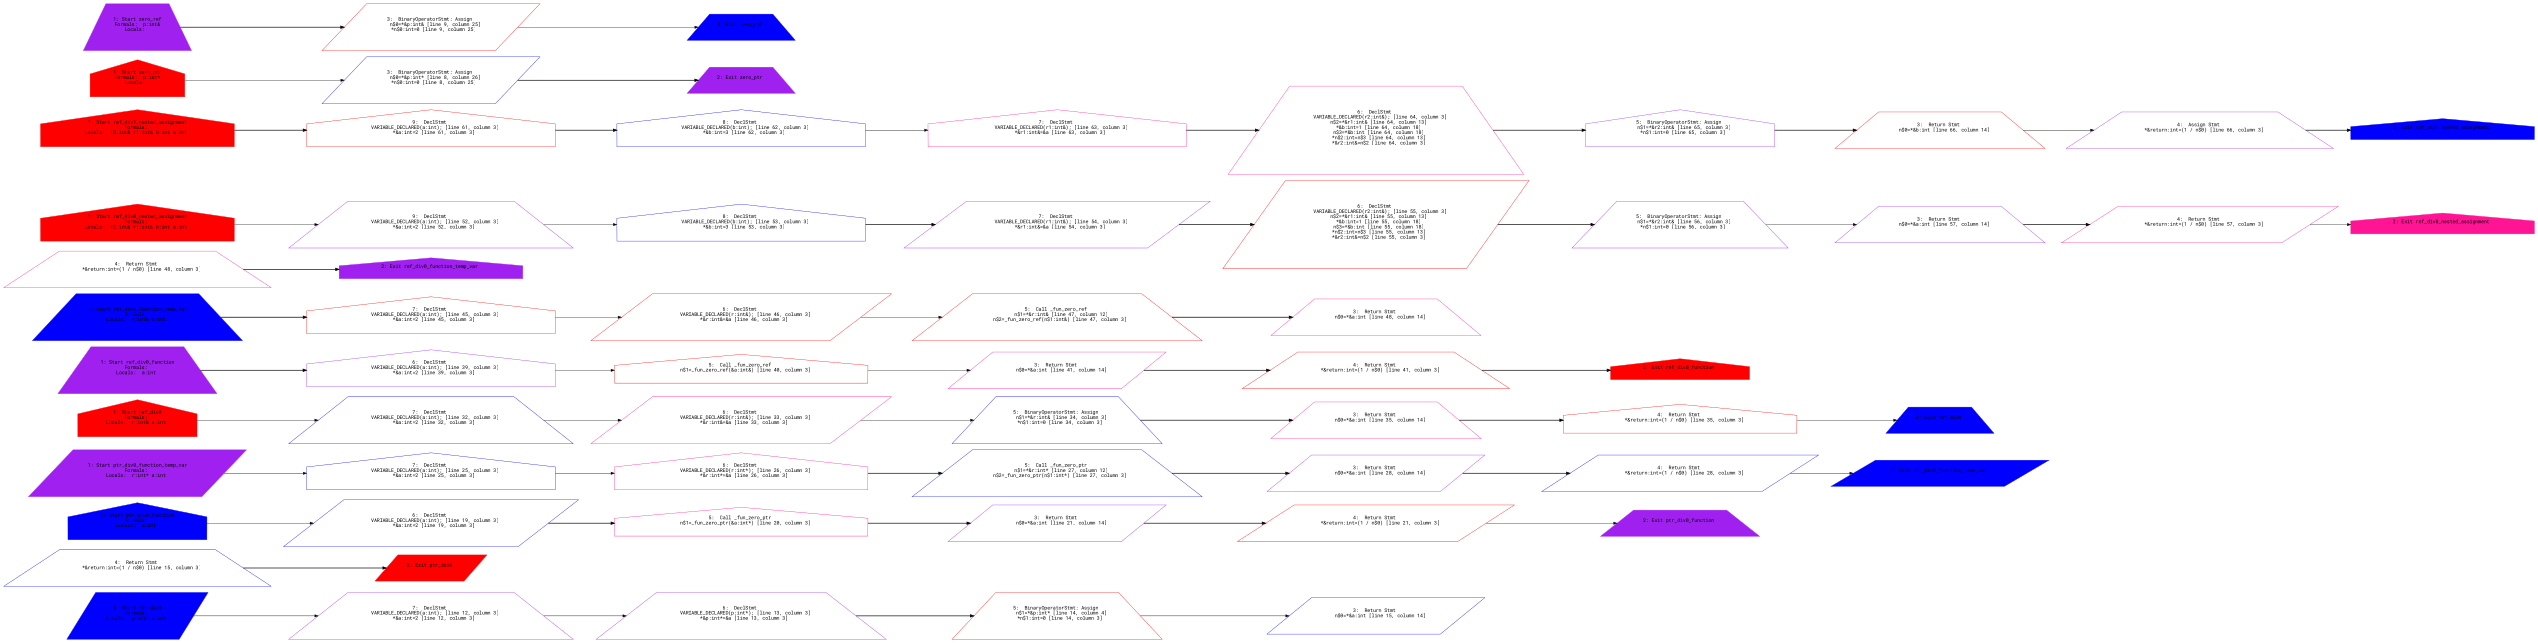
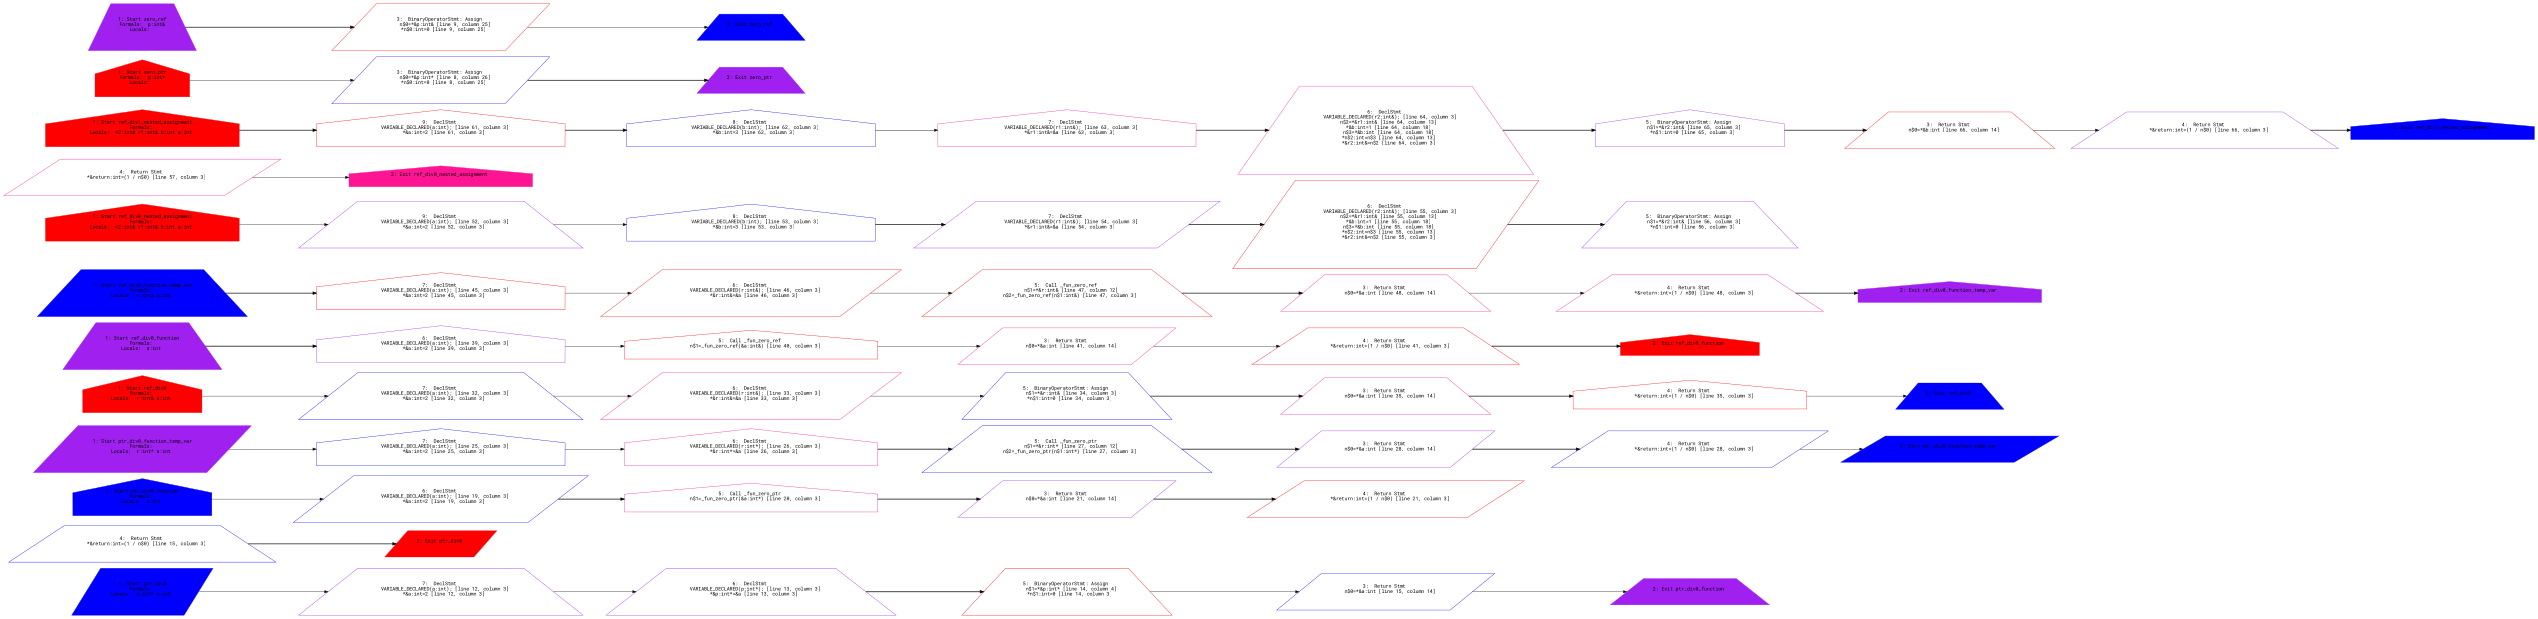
node "4:  Assign Stmt *&return:int=(1 / n$0) [line 66, column 3]": label "4:  Assign Stmt *&return:int=(1 / n$0) [line 66, column 3]" -> "4:  Return Stmt *&return:int=(1 / n$0) [line 66, column 3]"
node "3:  Return Stmt n$0=*&a:int [line 57, column 14]": removed
edge "3:  Return Stmt n$0=*&a:int [line 48, column 14]" -> "4:  Return Stmt *&return:int=(1 / n$0) [line 48, column 3]": added
edge "3:  Return Stmt n$0=*&a:int [line 41, column 14]" -> "4:  Return Stmt *&return:int=(1 / n$0) [line 41, column 3]": style bold -> solid
edge "4:  Return Stmt *&return:int=(1 / n$0) [line 21, column 3]" -> "2: Exit ptr_div0_function": now "3:  Return Stmt n$0=*&a:int [line 15, column 14]" -> "2: Exit ptr_div0_function"
